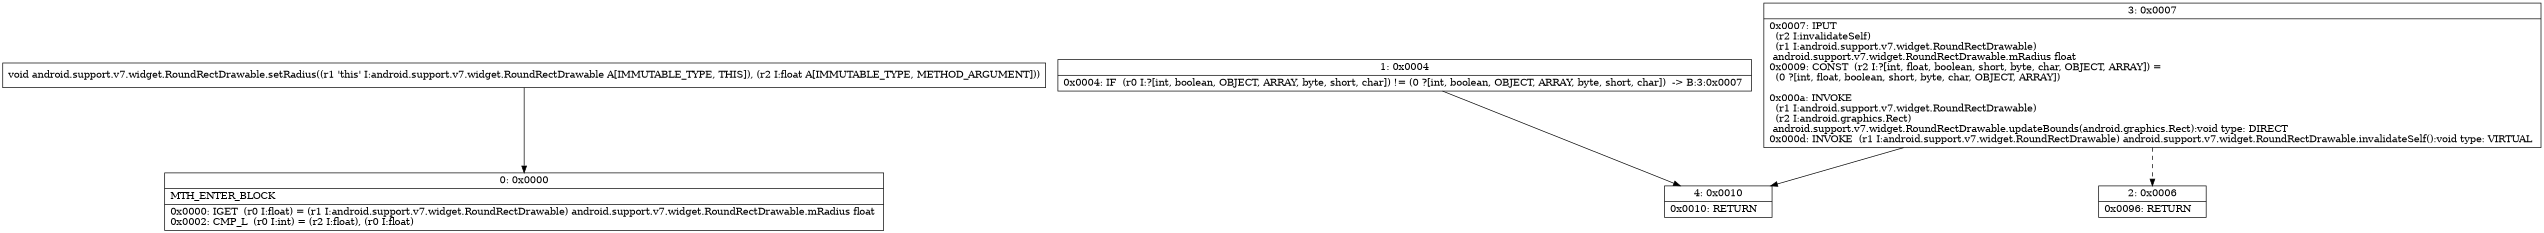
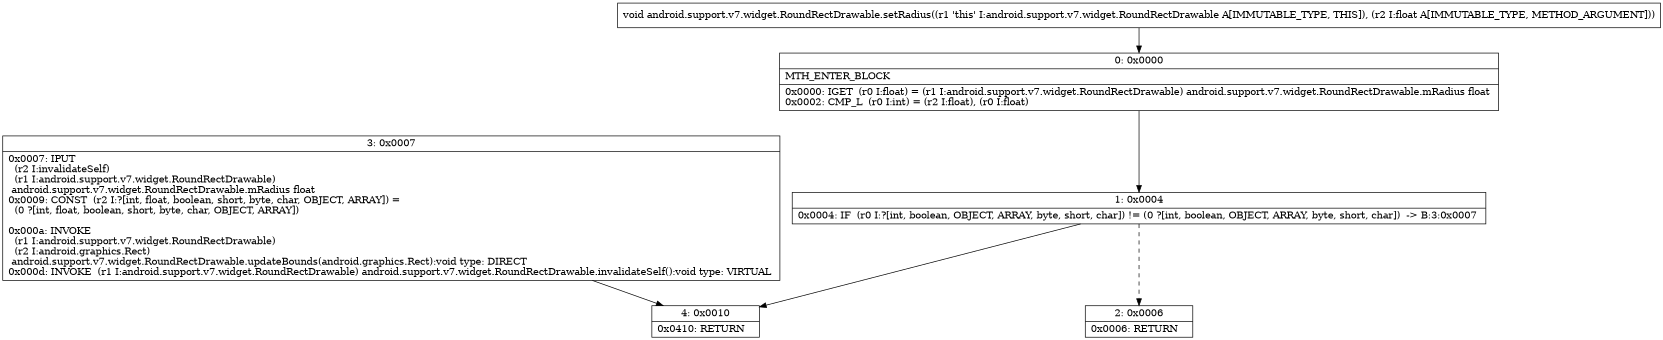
edge "0: 0x0000" -> "1: 0x0004": added
edge "3: 0x0007" -> "2: 0x0006": now "1: 0x0004" -> "2: 0x0006"
node "4: 0x0010": text "0x0010: RETURN" -> "0x0410: RETURN"
node "2: 0x0006": text "0x0096: RETURN" -> "0x0006: RETURN"
